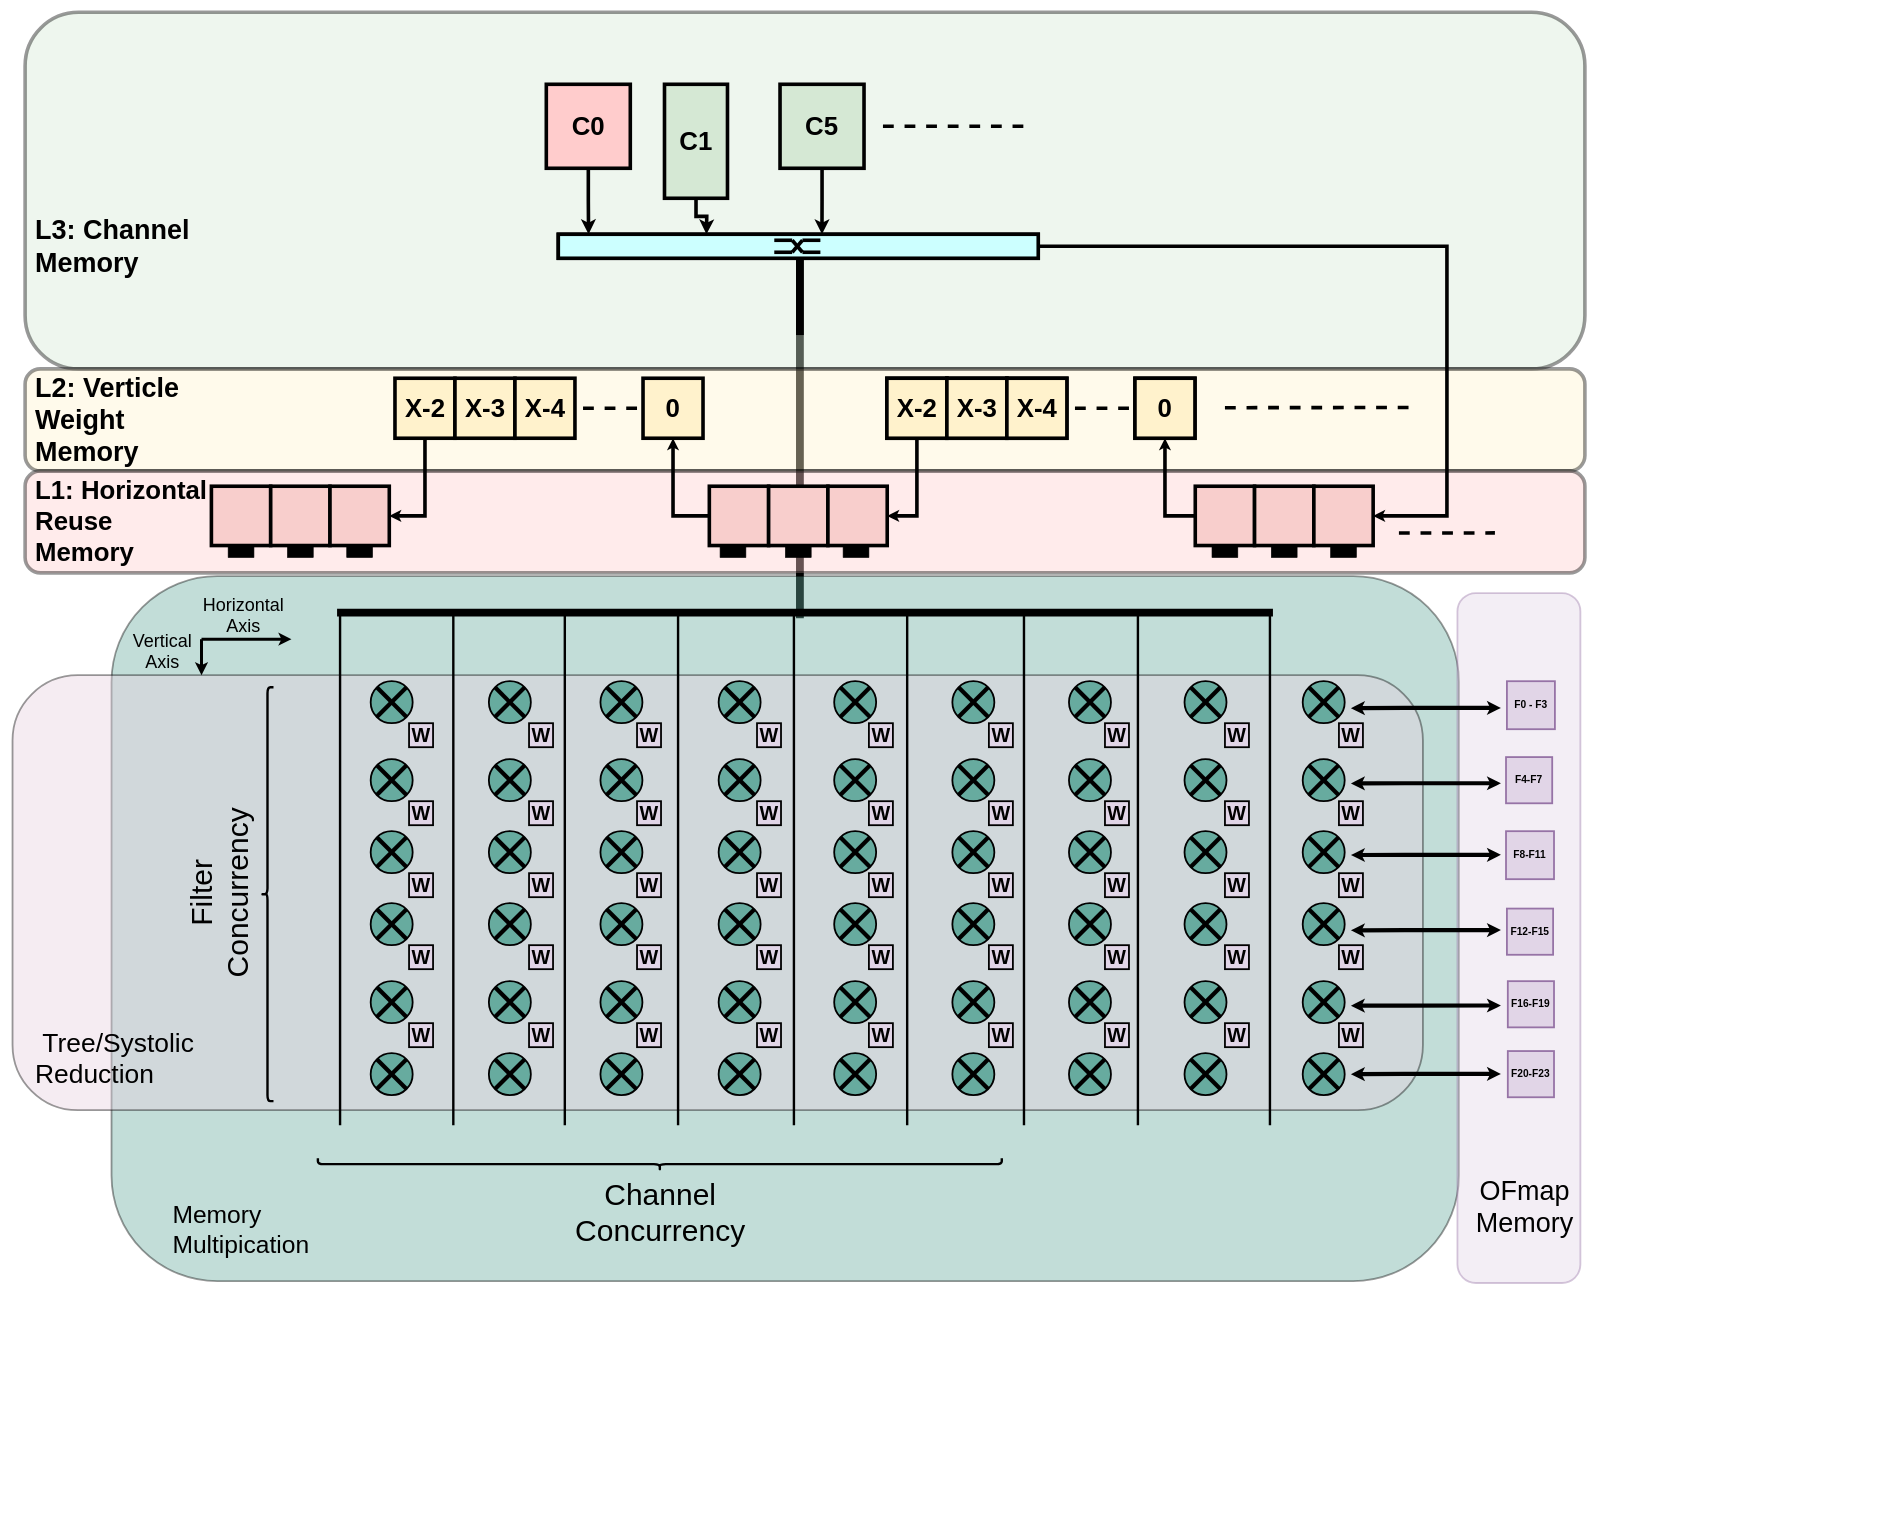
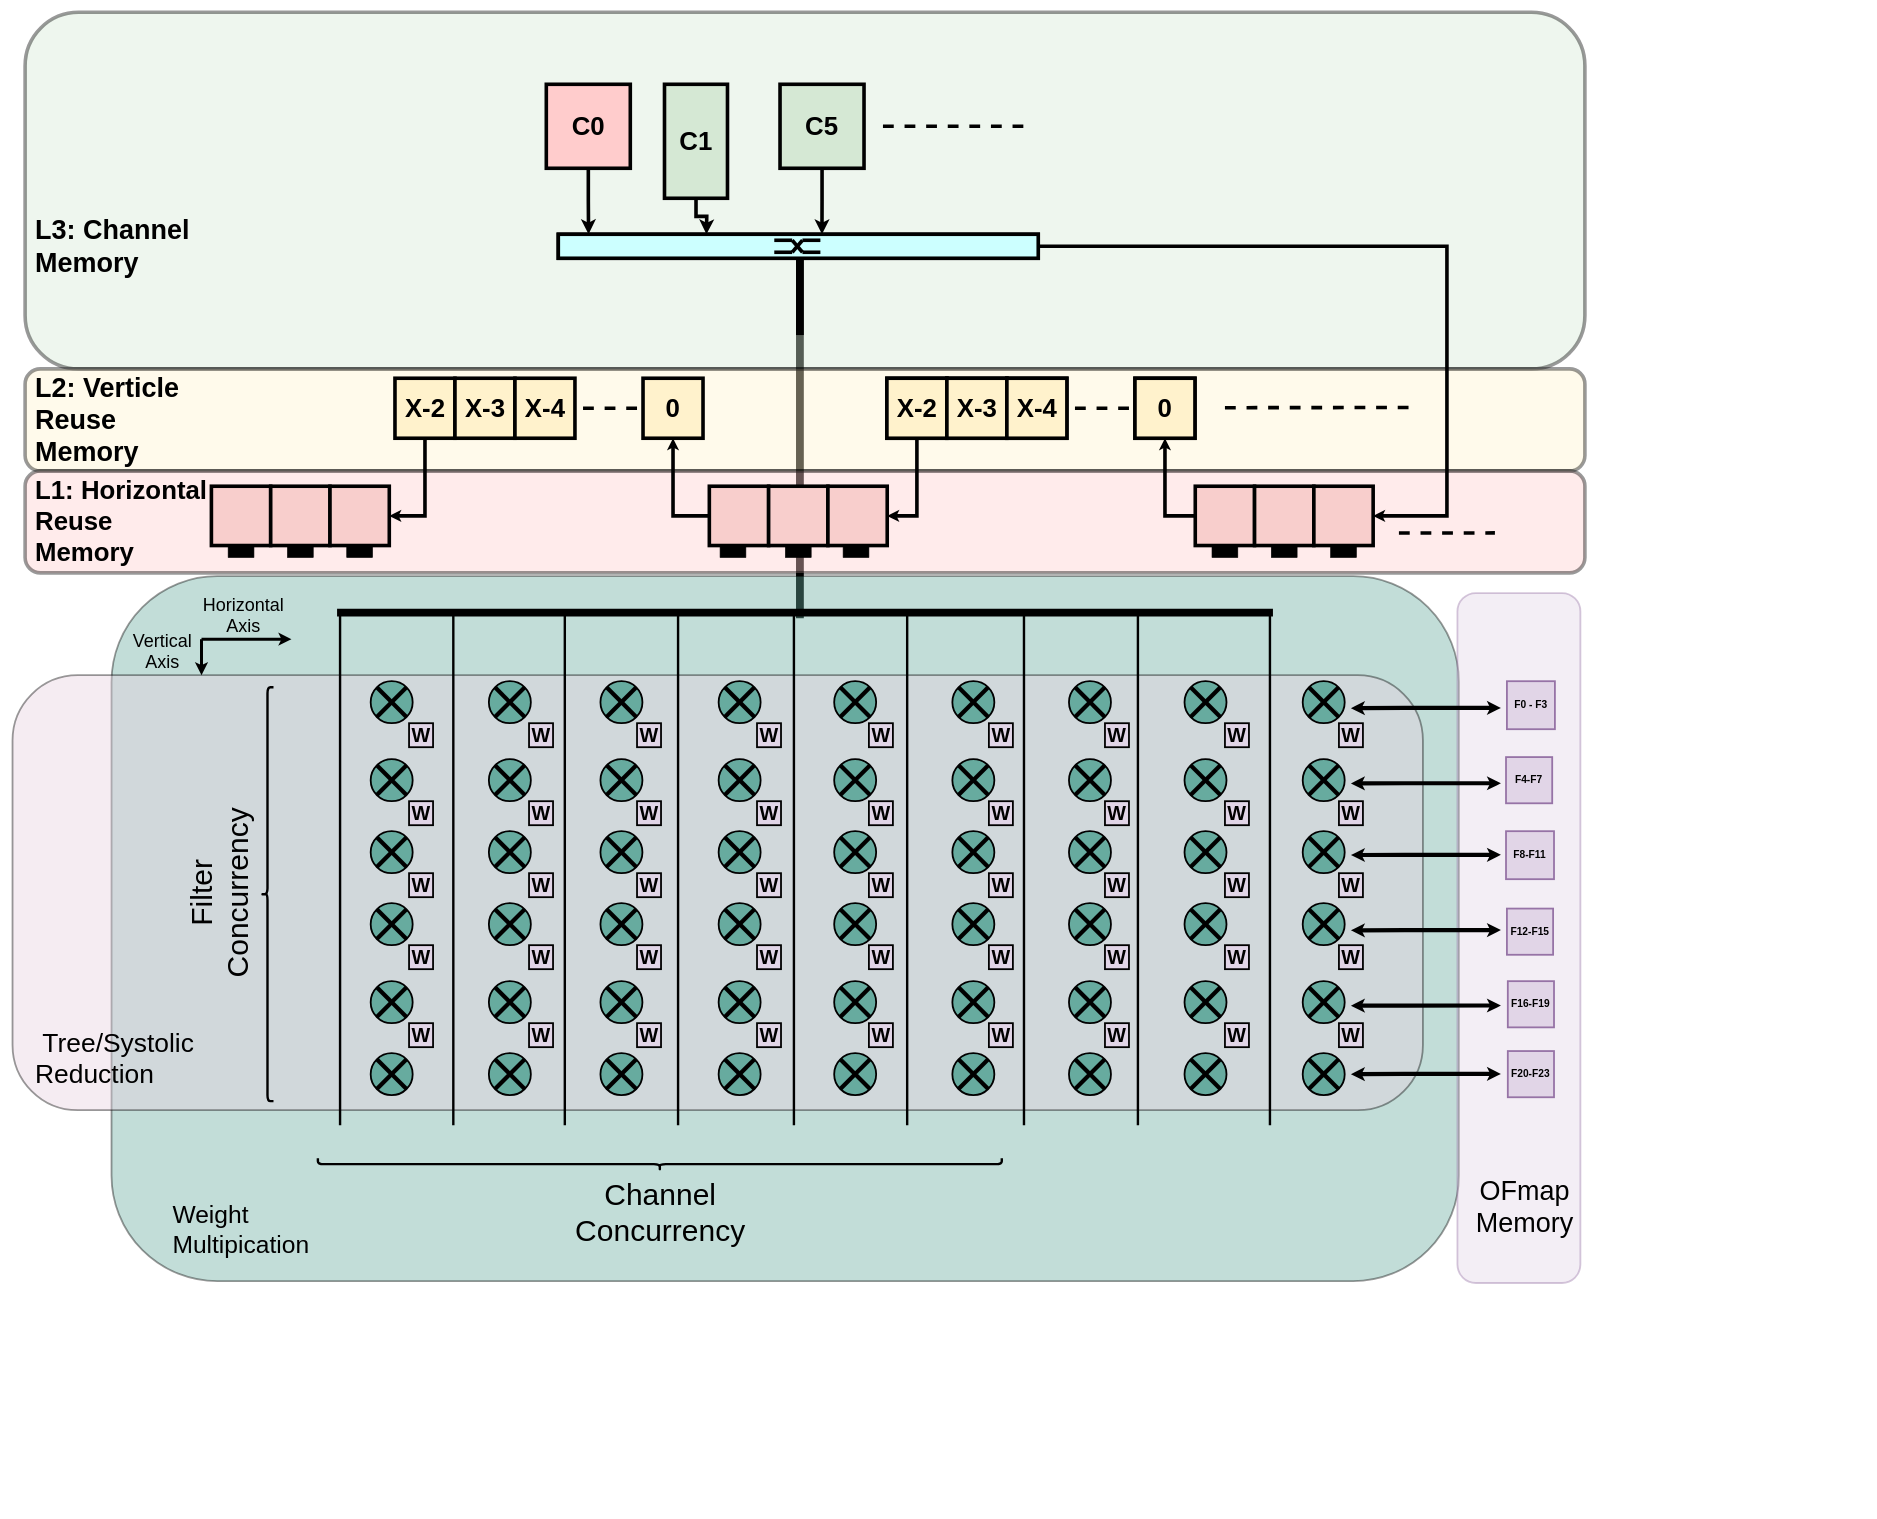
node "L2: Verticle Weight Memory": label "L2: Verticle Weight Memory" -> "L2: Verticle Reuse Memory"
node "Memory Multipication": label "Memory Multipication" -> "Weight Multipication"
